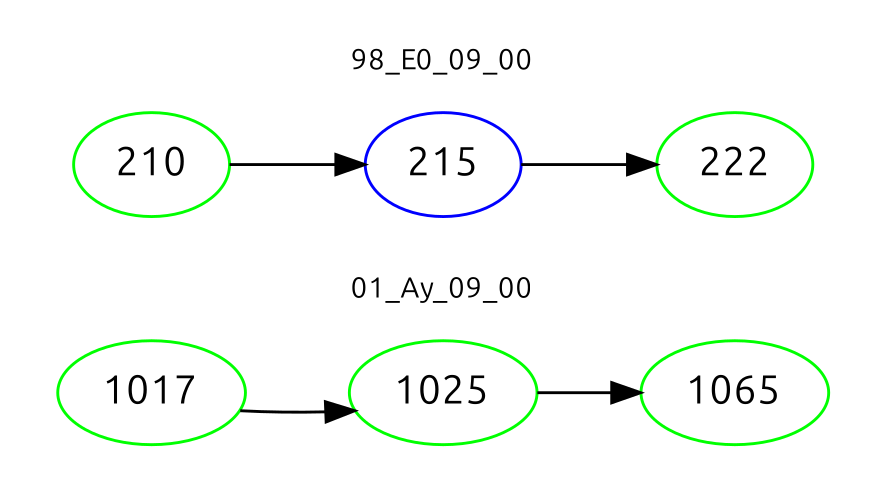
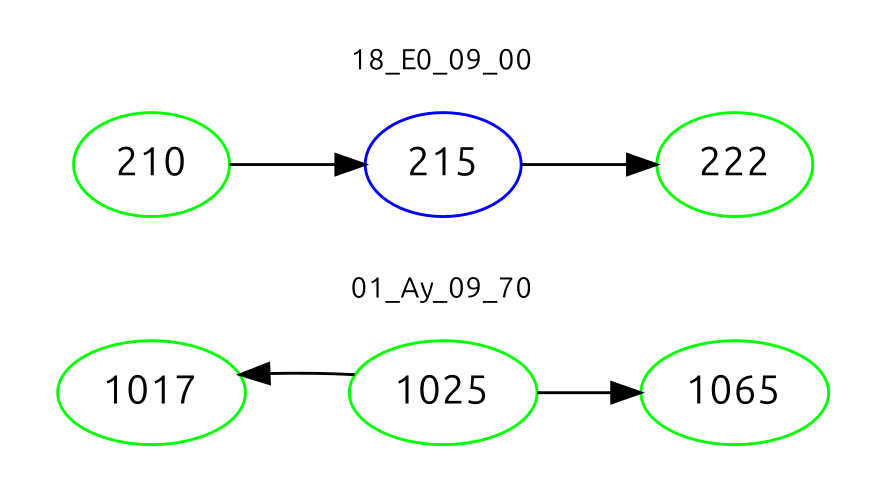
cluster "98_E0_09_00": label "98_E0_09_00" -> "18_E0_09_00"
cluster "01_Ay_09_00": label "01_Ay_09_00" -> "01_Ay_09_70"
edge "1017" -> "1025": reversed
